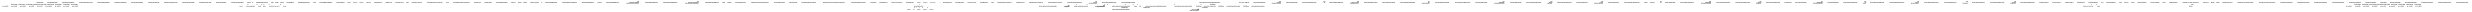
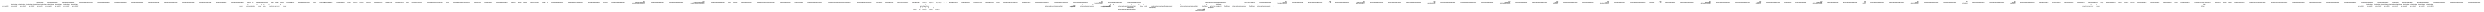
node "Entry Unk.FirstOrDefault": added
node "Entry string.ToCharArray()": removed
node "Exit Humanizer.Transformer.ToTitleCase.Transform(string)": added
